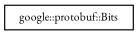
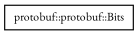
node "google::protobuf::Bits": label "google::protobuf::Bits" -> "protobuf::protobuf::Bits"
